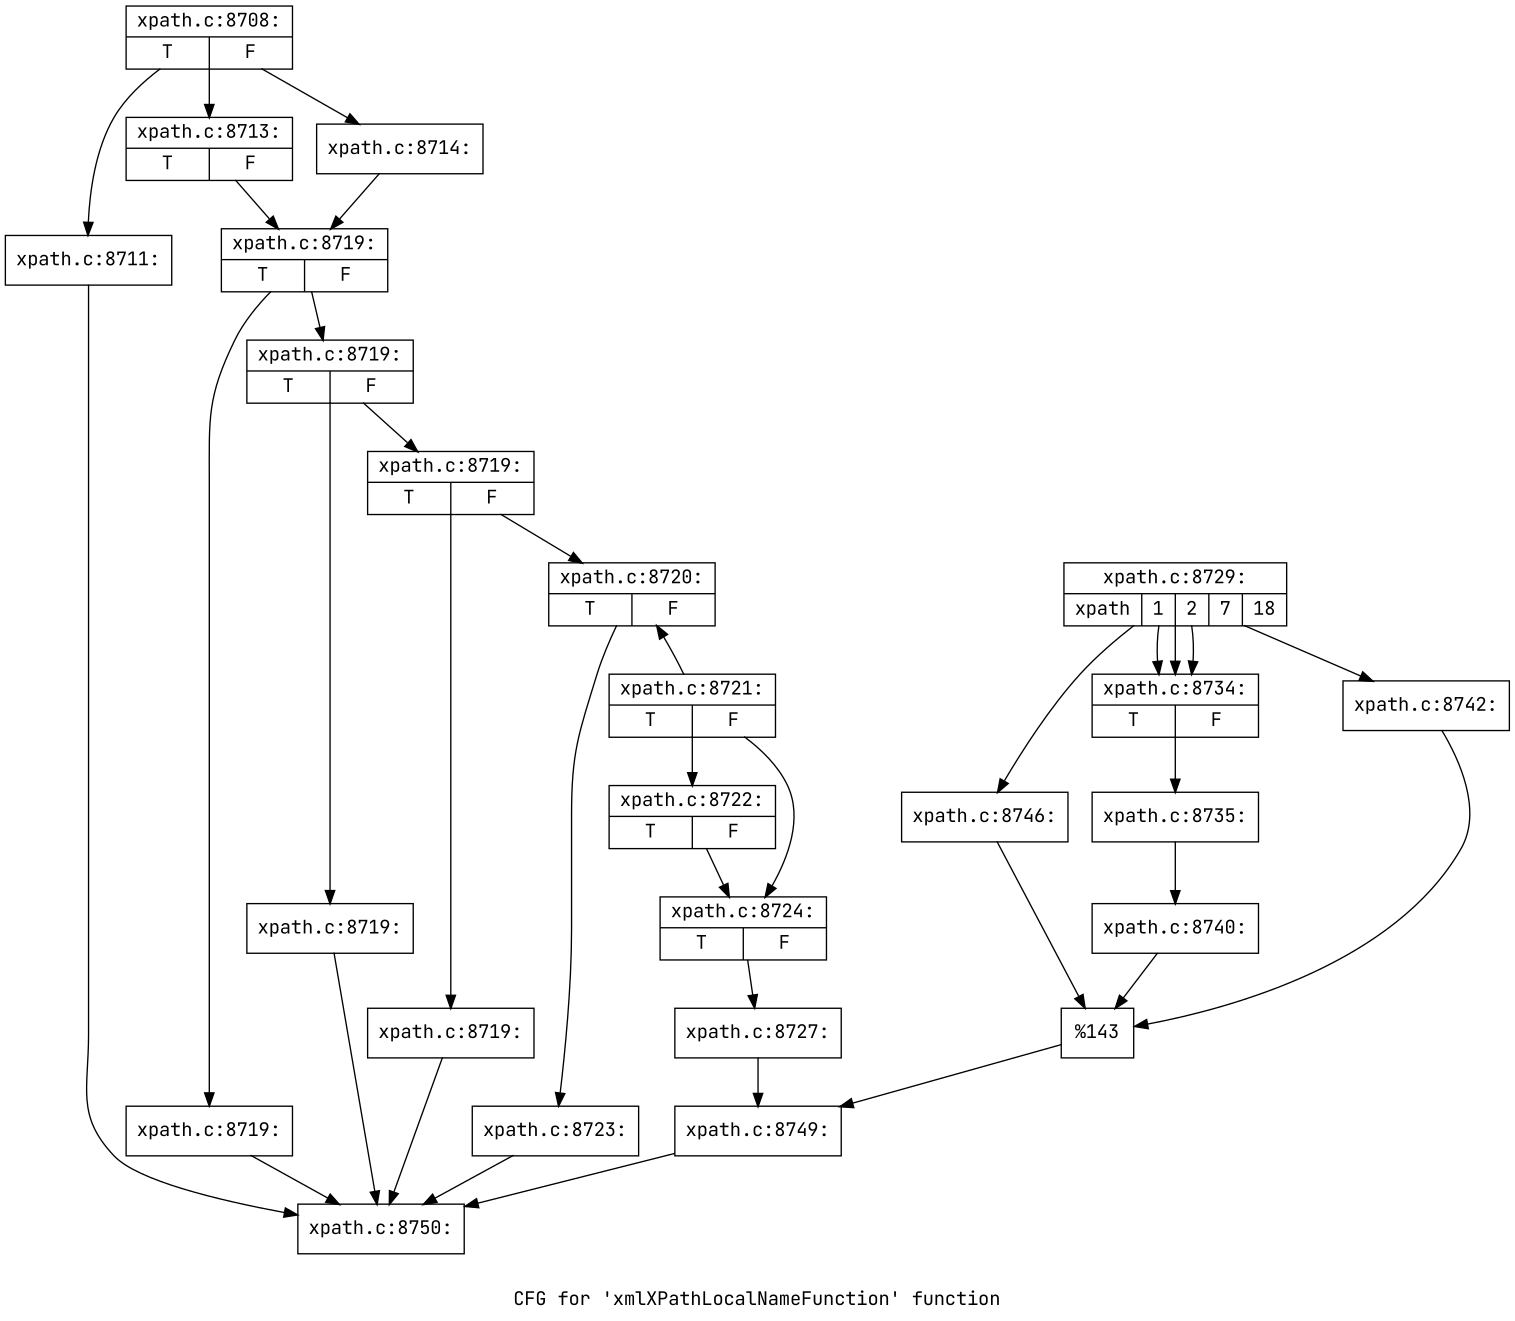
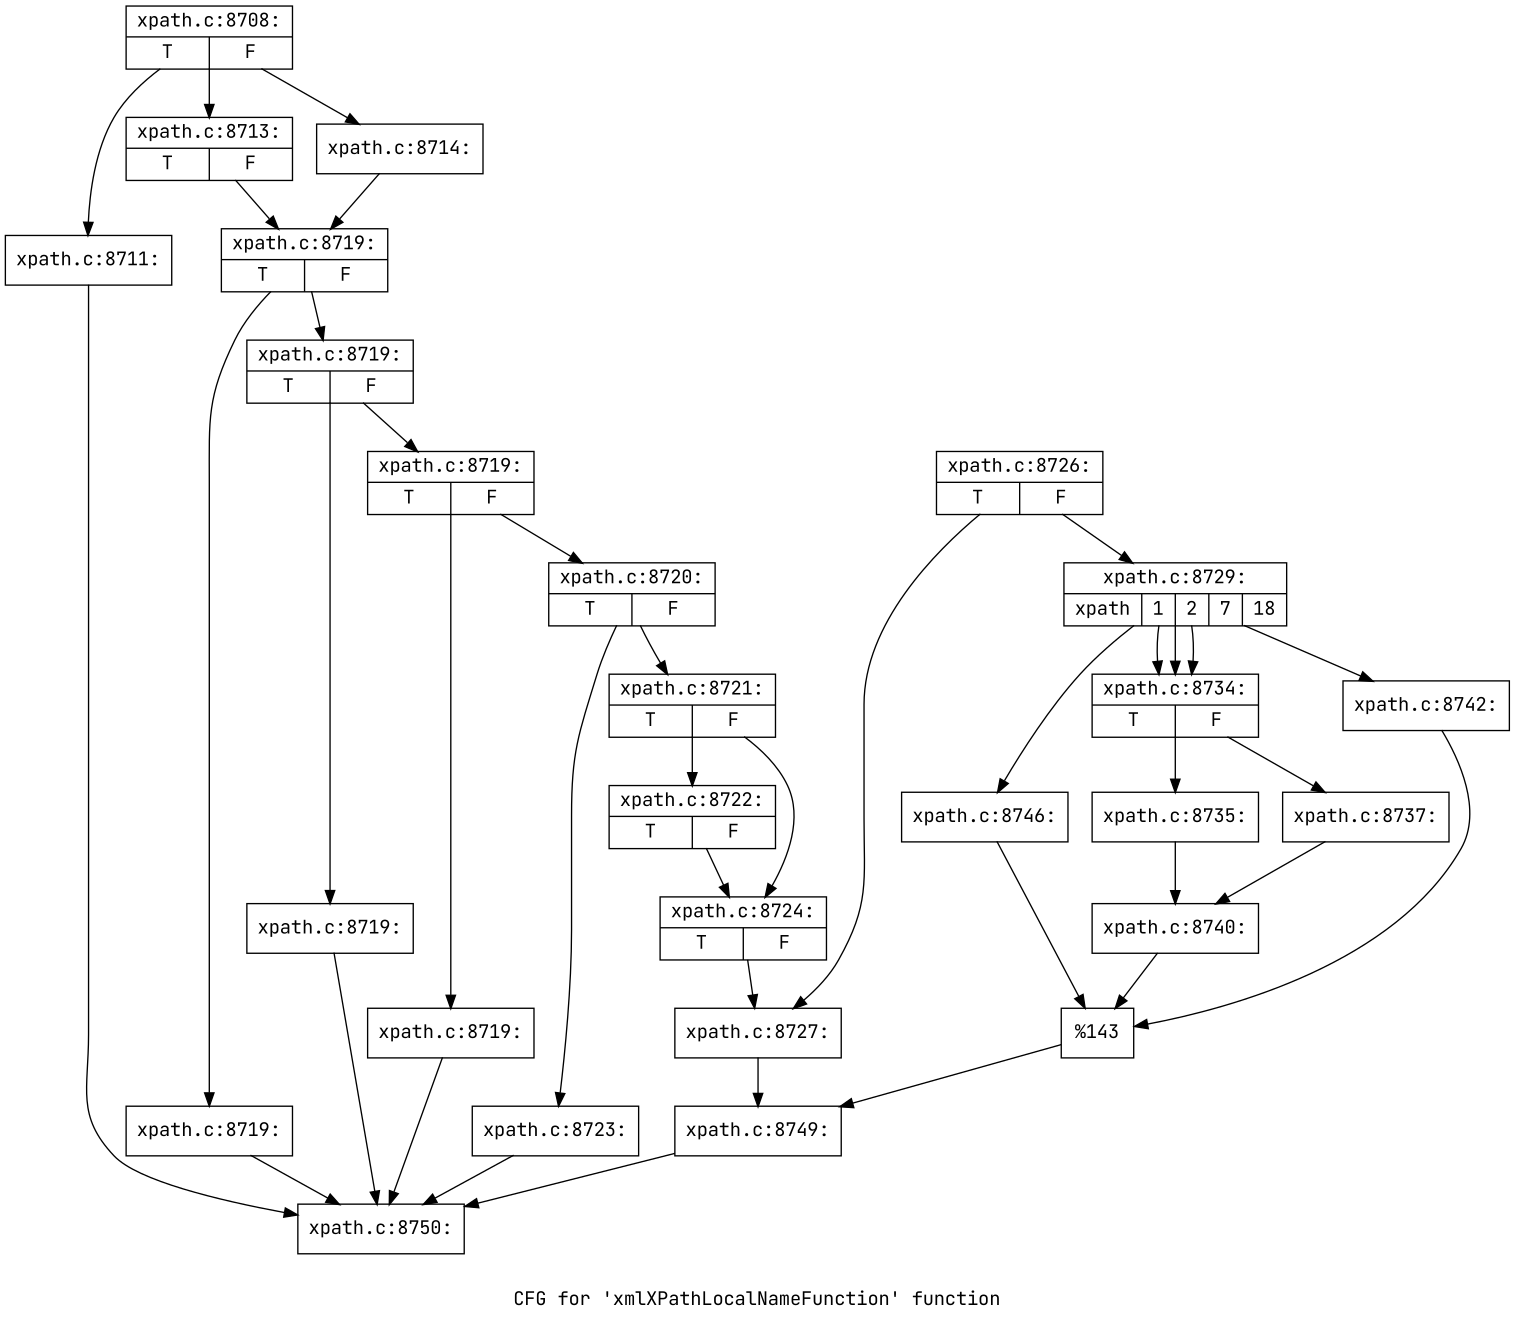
node "xpath.c:8726:": added
edge "xpath.c:8721:" -> "xpath.c:8720:": reversed
node "xpath.c:8737:": added
